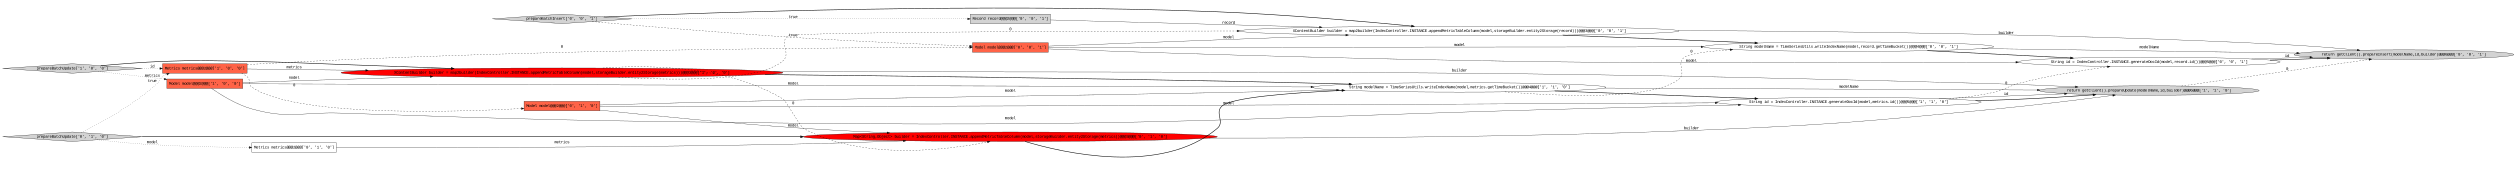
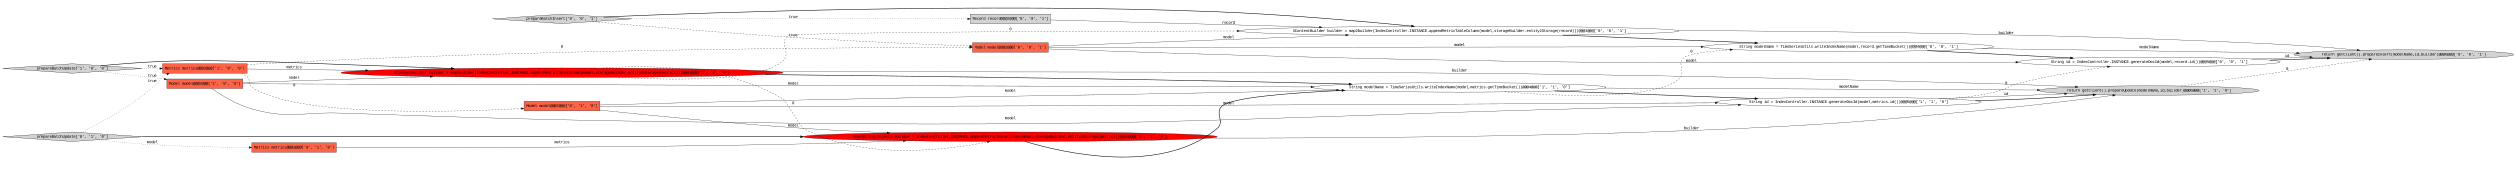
edge "prepareBatchUpdate['1', '0', '0']" -> "Metrics metrics@@@2@@@['1', '0', '0']": label "id" -> "true"
edge "prepareBatchUpdate['1', '0', '0']" -> "Model model@@@2@@@['1', '0', '0']": label "metrics" -> "true"
node "Metrics metrics@@@2@@@['0', '1', '0']": fillcolor white -> tomato
